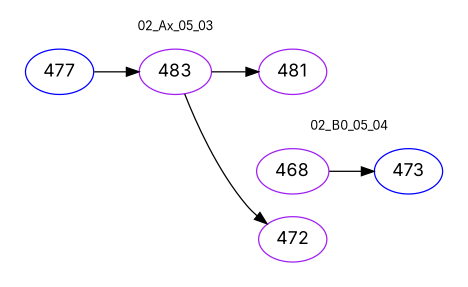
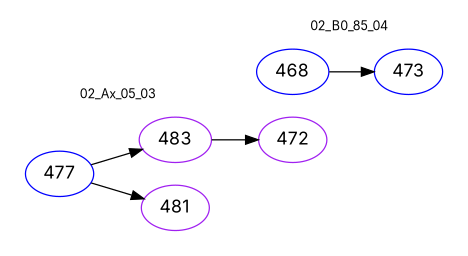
edge "483" -> "481": now "477" -> "481"
cluster "02_B0_05_04": label "02_B0_05_04" -> "02_B0_85_04"
node "468": color purple -> blue
